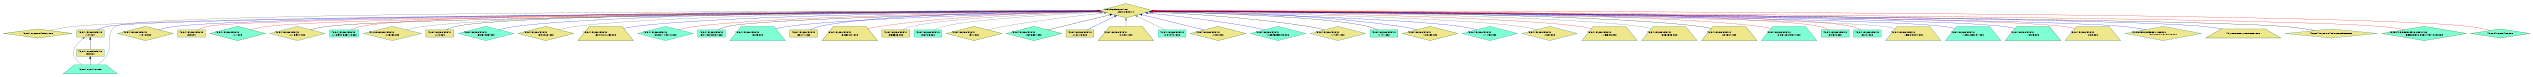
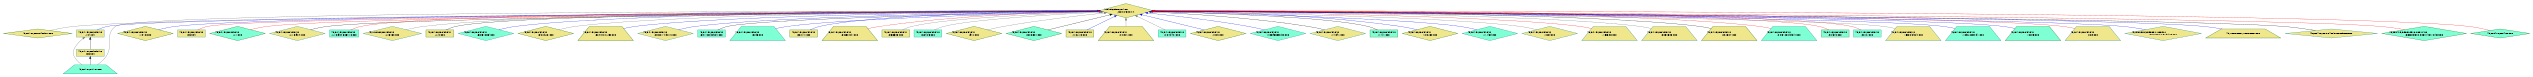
edge "lib/Driver/ToolChains /CrossWindows.cpp" -> "include/clang/Driver /Compilation.h": color red -> blue
node "lib/Driver/ToolChains /CrossWindows.cpp": fillcolor aquamarine -> khaki
